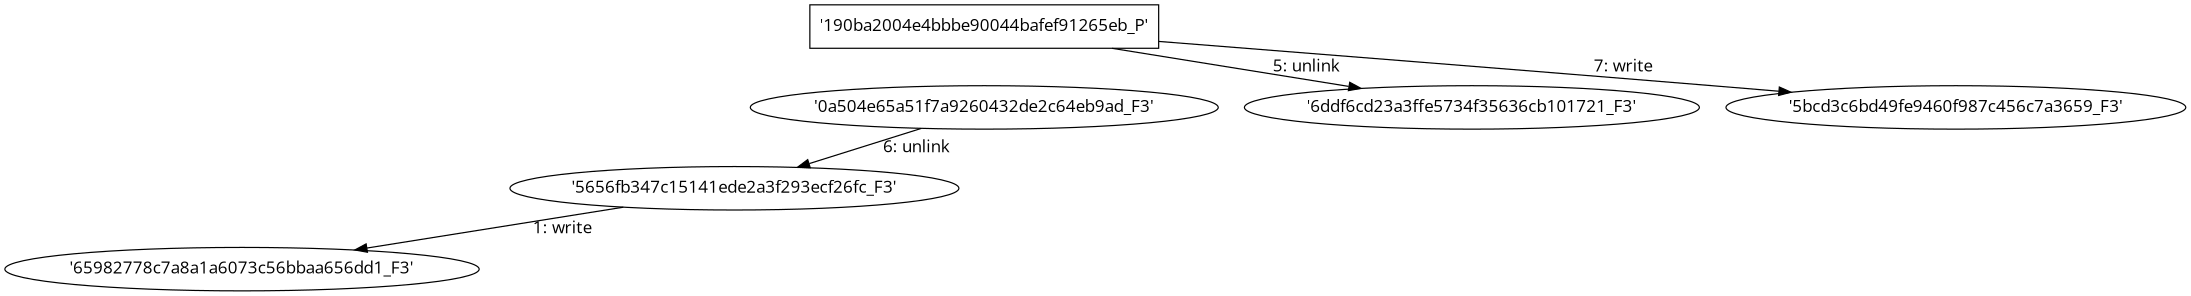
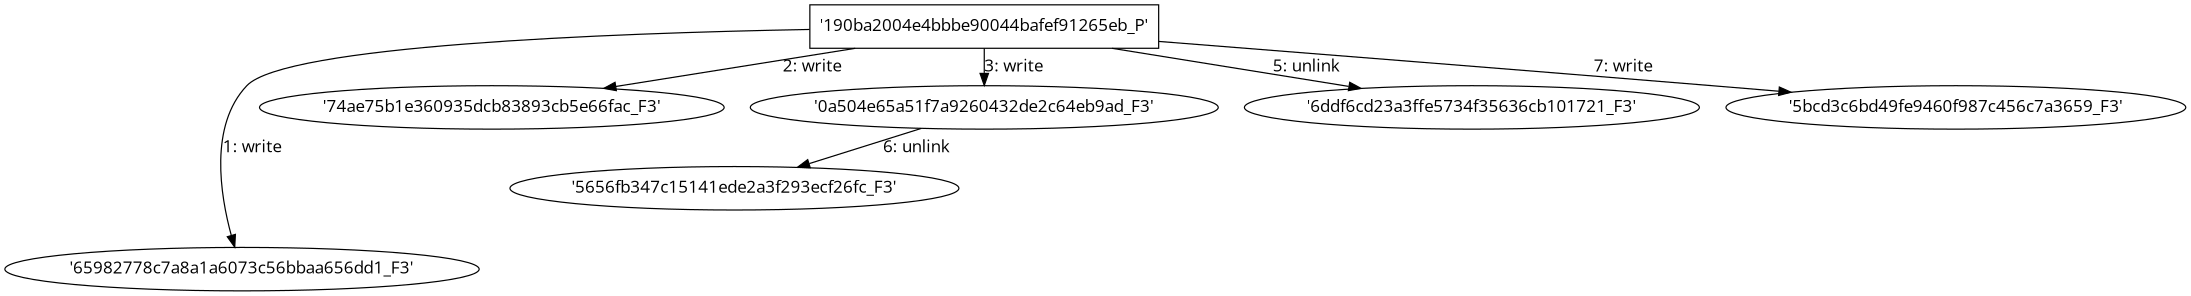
edge "'190ba2004e4bbbe90044bafef91265eb_P'" -> "'0a504e65a51f7a9260432de2c64eb9ad_F3'": added, label "3: write"
node "'74ae75b1e360935dcb83893cb5e66fac_F3'": added
edge "'5656fb347c15141ede2a3f293ecf26fc_F3'" -> "'65982778c7a8a1a6073c56bbaa656dd1_F3'": now "'190ba2004e4bbbe90044bafef91265eb_P'" -> "'65982778c7a8a1a6073c56bbaa656dd1_F3'"
